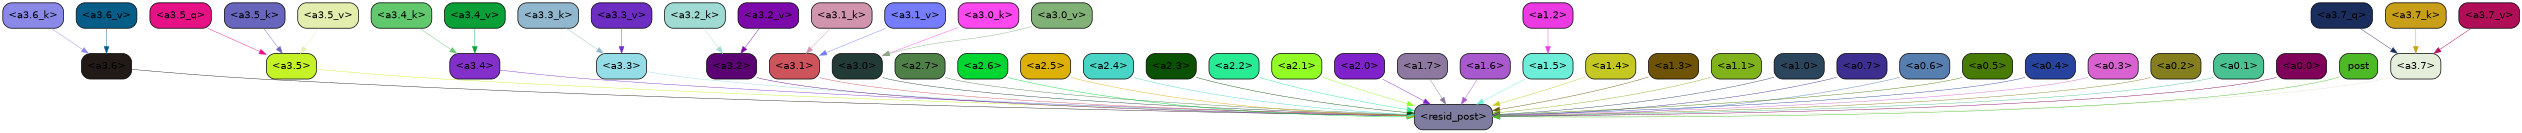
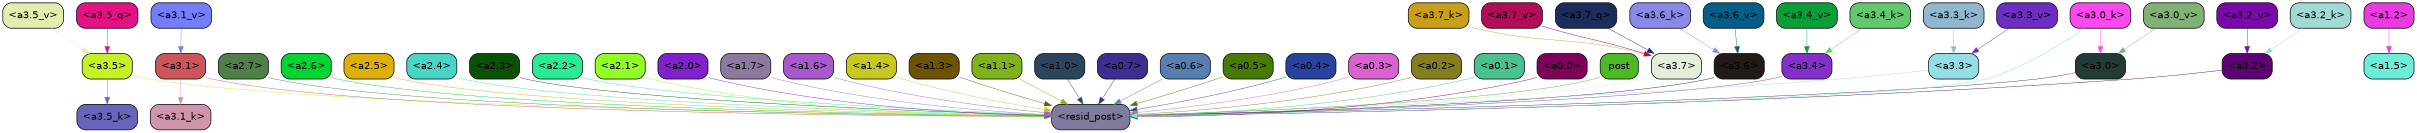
edge "<a3.5_k>" -> "<a3.5>": reversed
edge "<a3.1_k>" -> "<a3.1>": reversed
edge "<a1.5>" -> "<resid_post>": now "<a3.0_k>" -> "<resid_post>"
